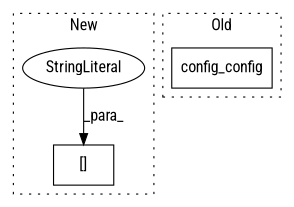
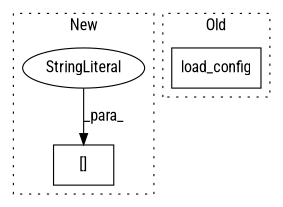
node "config_config": label "config_config" -> "load_config"
